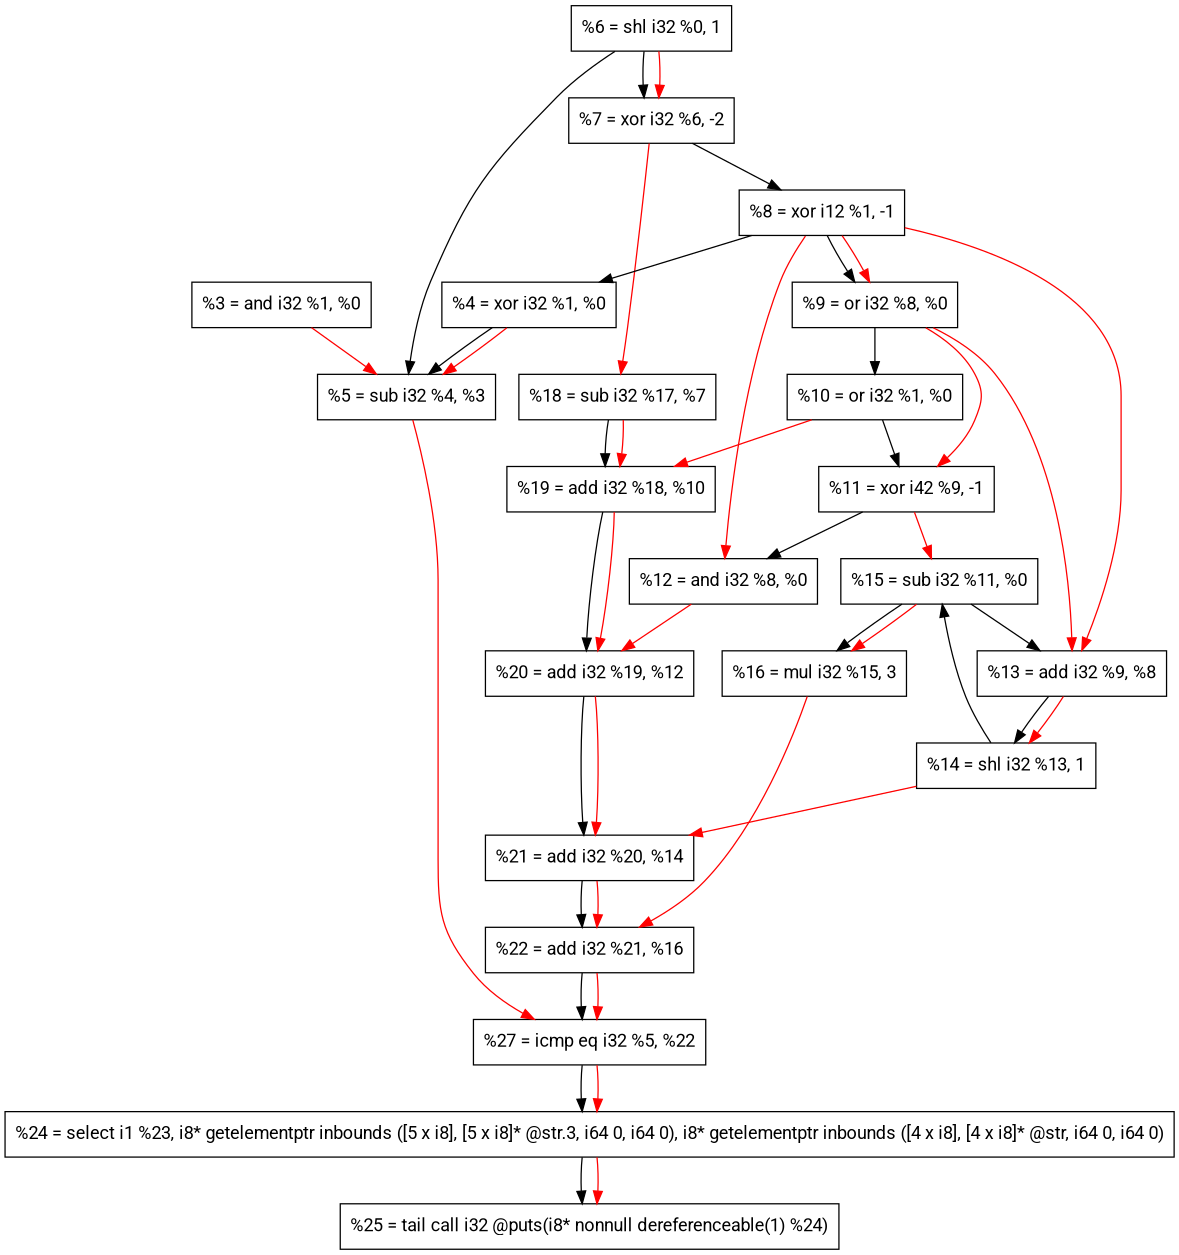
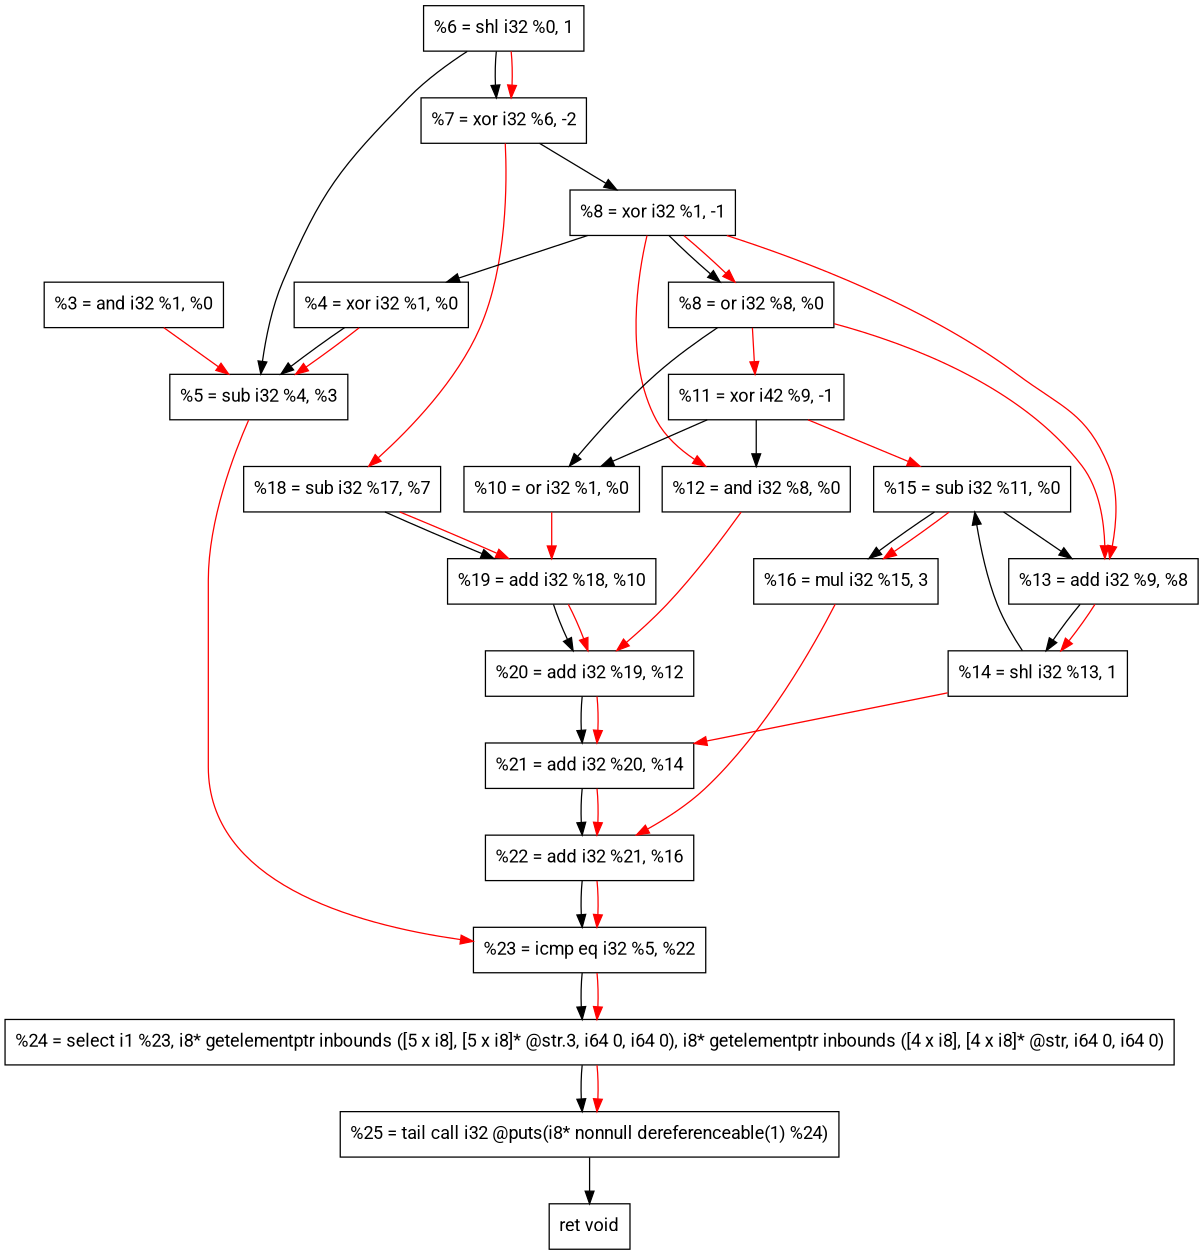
node "%8 = xor i12 %1, -1": label "%8 = xor i12 %1, -1" -> "%8 = xor i32 %1, -1"
node "%9 = or i32 %8, %0": label "%9 = or i32 %8, %0" -> "%8 = or i32 %8, %0"
edge "%10 = or i32 %1, %0" -> "%11 = xor i42 %9, -1": reversed
node "%27 = icmp eq i32 %5, %22": label "%27 = icmp eq i32 %5, %22" -> "%23 = icmp eq i32 %5, %22"
node "ret void": added
